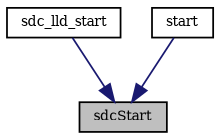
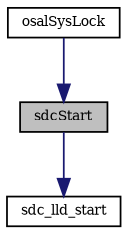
node "start": label "start" -> "osalSysLock"
edge "sdc_lld_start" -> "sdcStart": reversed
